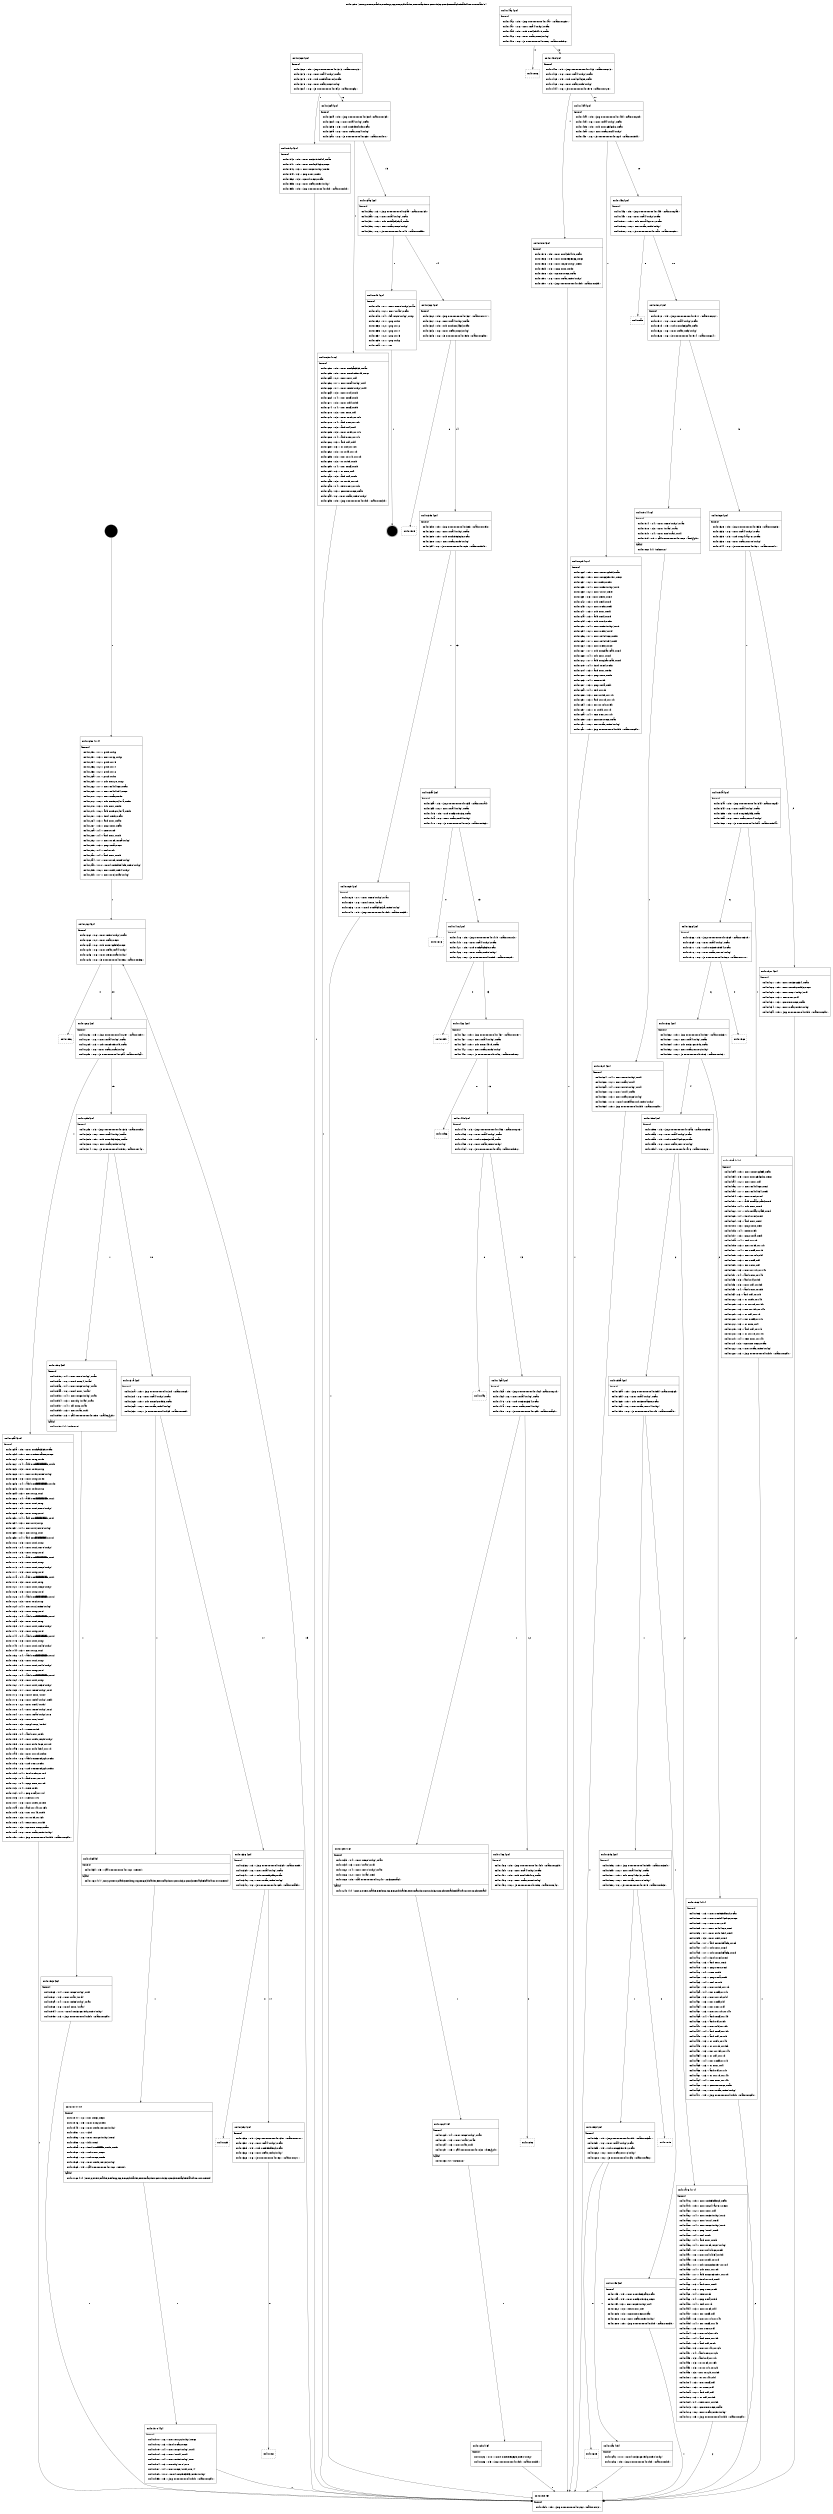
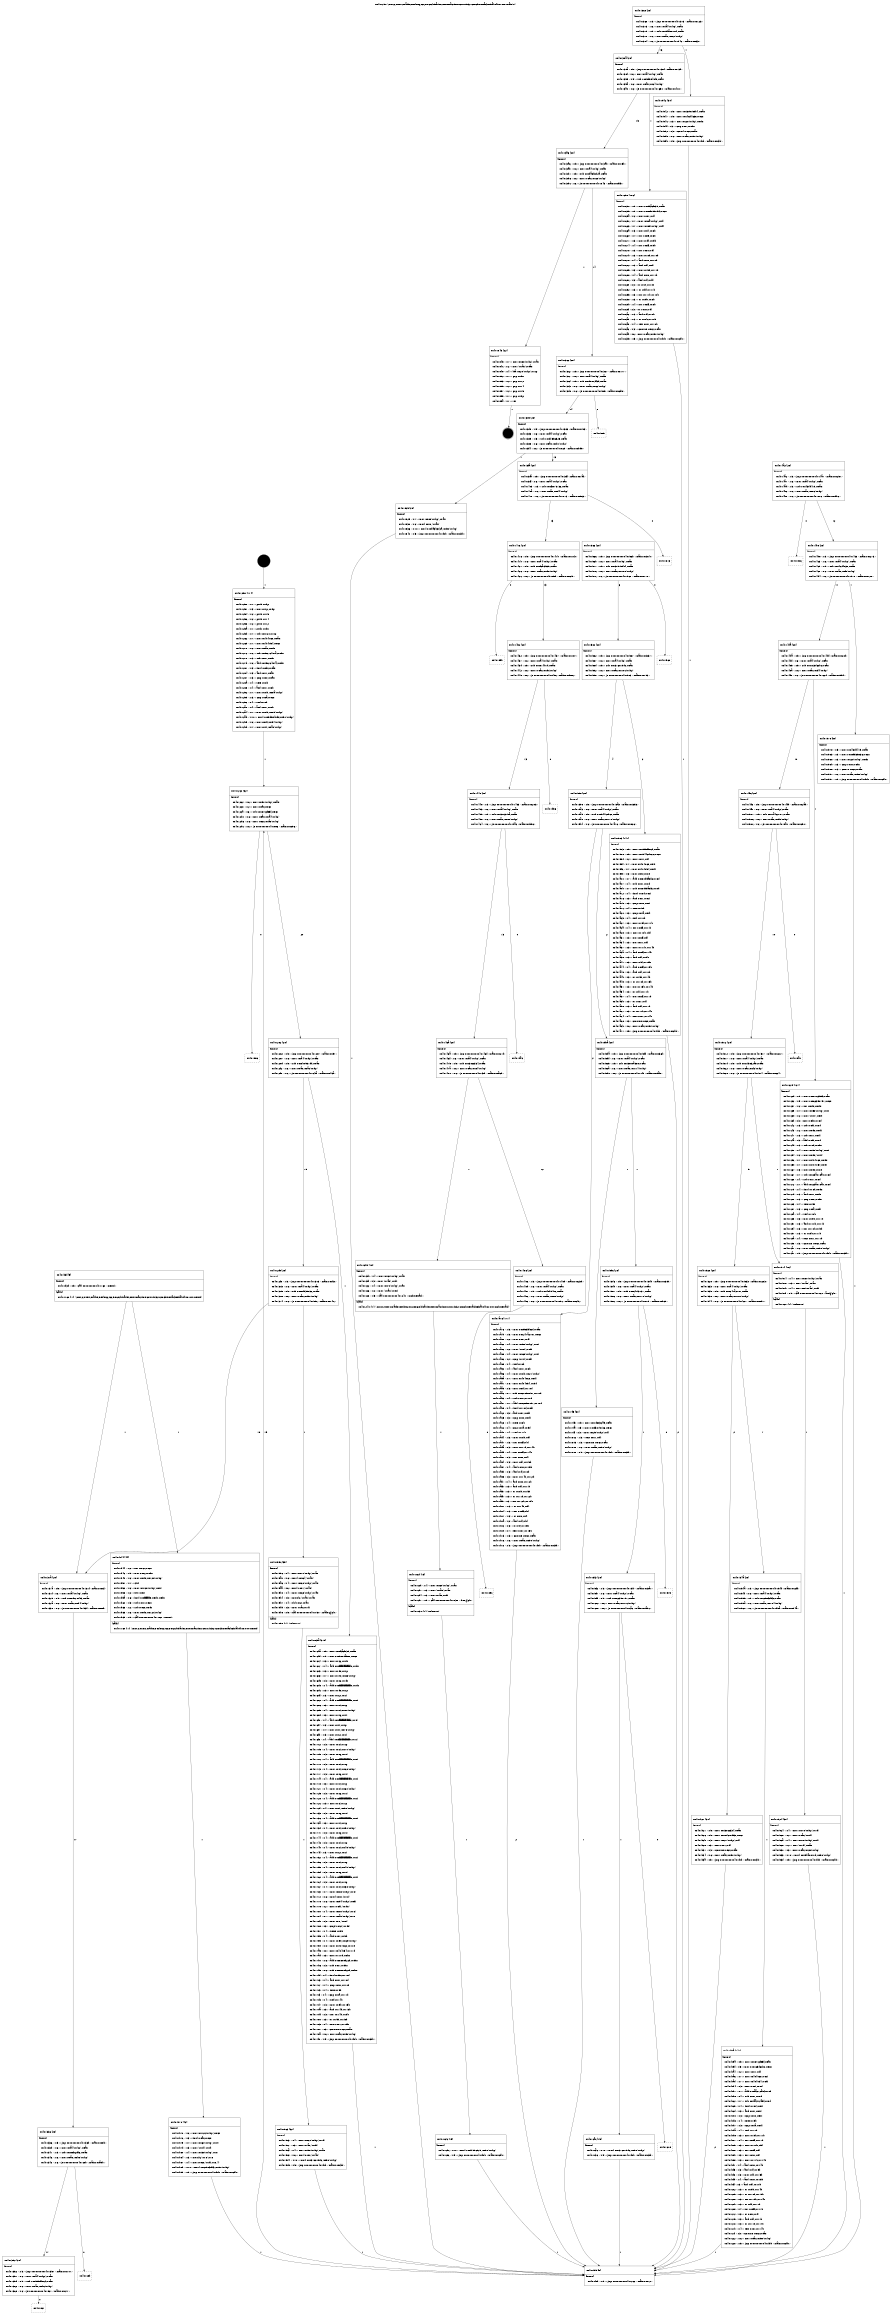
edge "0x40154a [28]" -> "0x401566 [28]": removed, label "6"
edge "0x40131a [28]" -> "0x401b3f [5]": reversed
